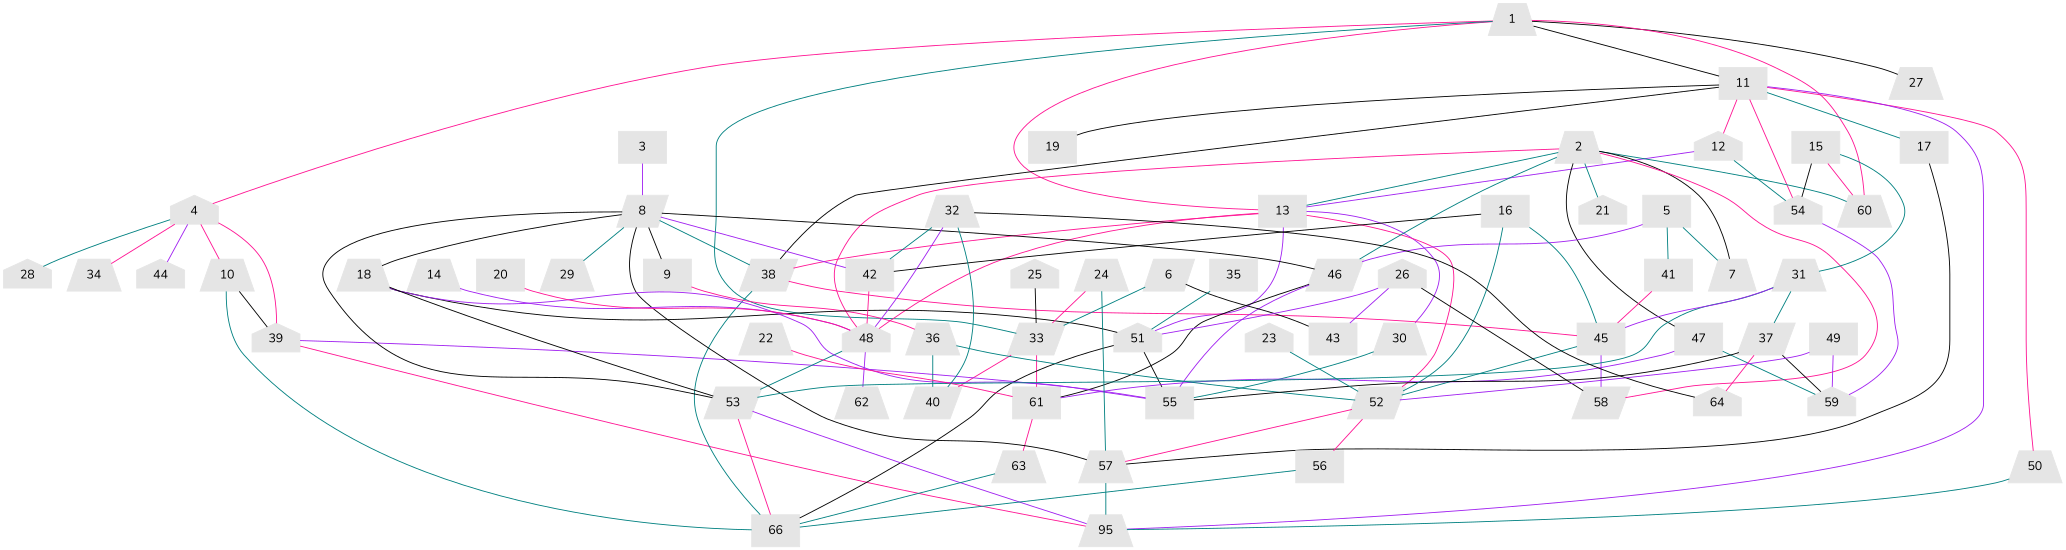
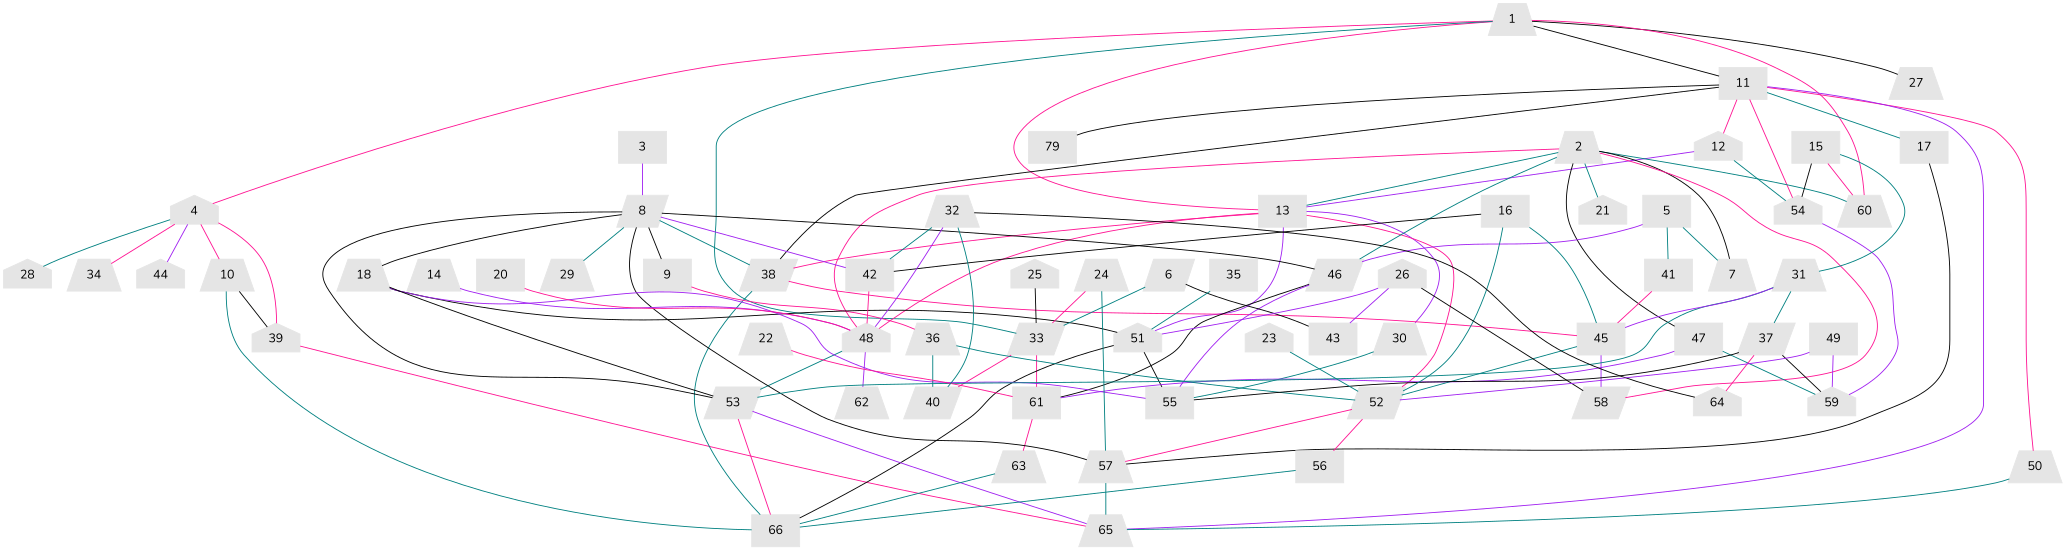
node "19": label "19" -> "79"
edge "39" -- "55": removed
node "95": label "95" -> "65"
